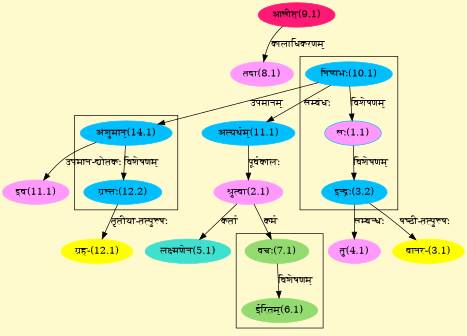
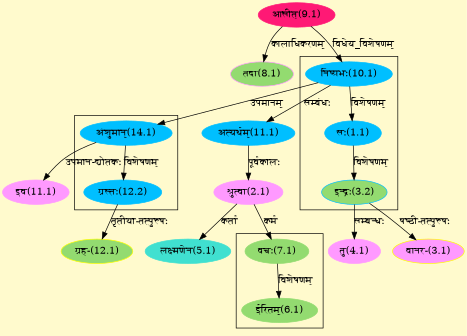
edge "आसीत्(9.1)" -> "निष्प्रभः(10.1)": added, label "विधेय_विशेषणम्"
node "तदा(8.1)": fillcolor #ff99ff -> #93db70
node "सः(1.1)": fillcolor #ff99ff -> #00bfff
node "इन्द्रः(3.2)": fillcolor #00bfff -> #93db70
node "ग्रह-(12.1)": fillcolor #ffff00 -> #93db70
node "वानर-(3.1)": fillcolor #ffff00 -> #ff99ff
